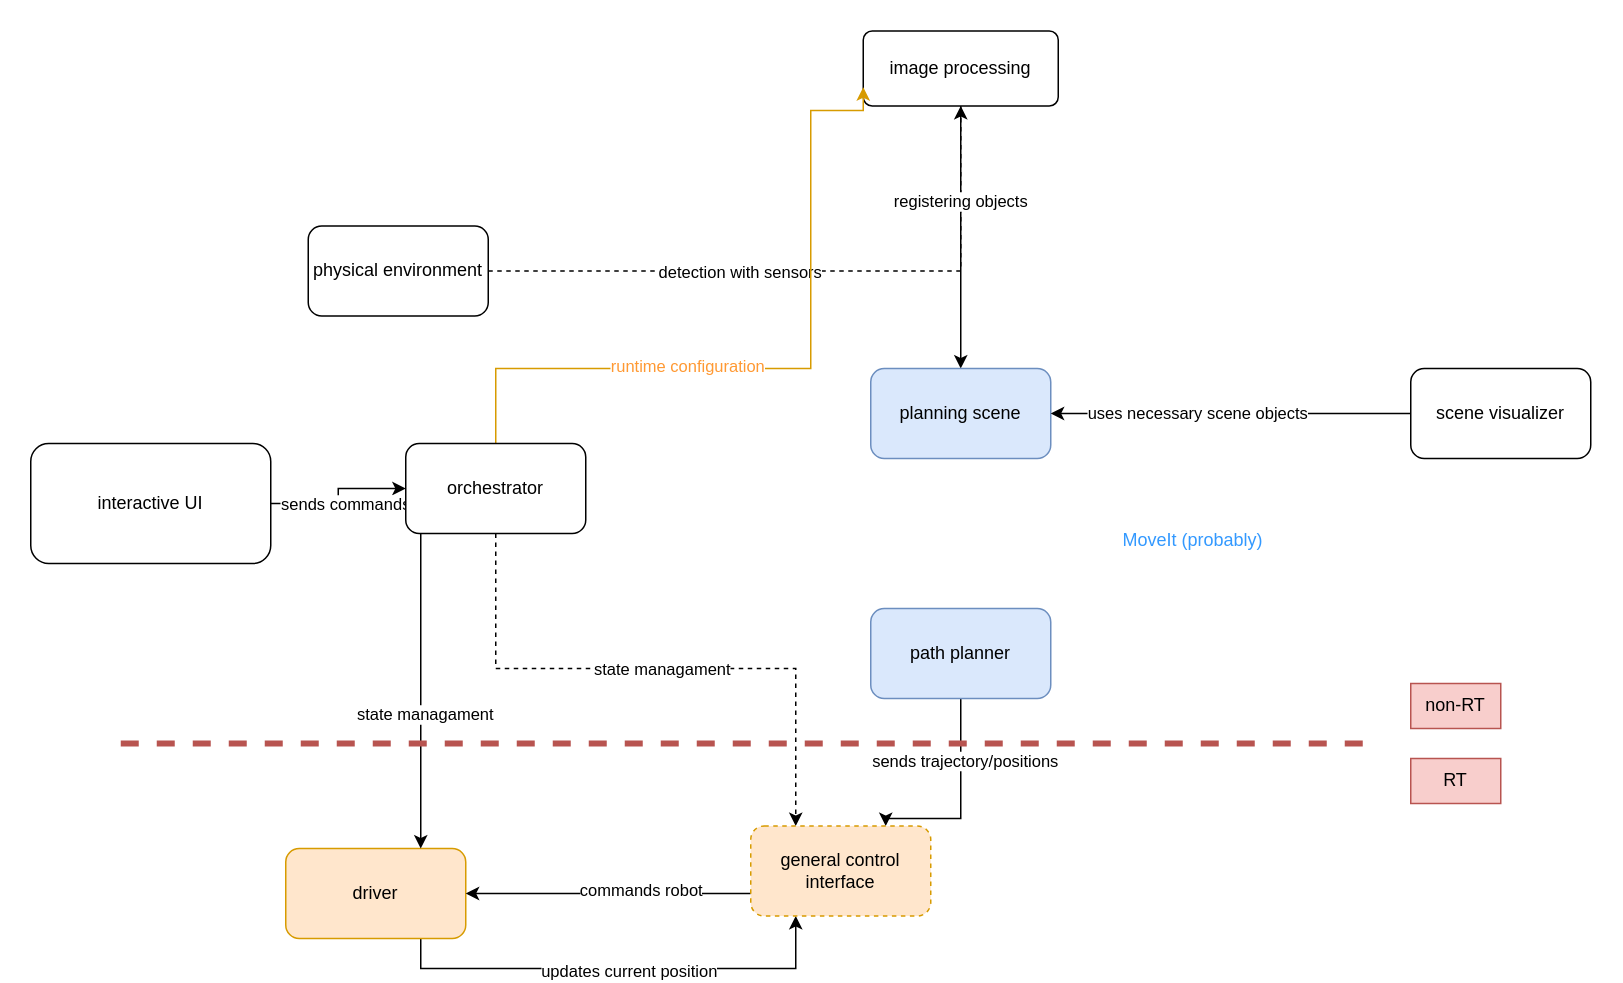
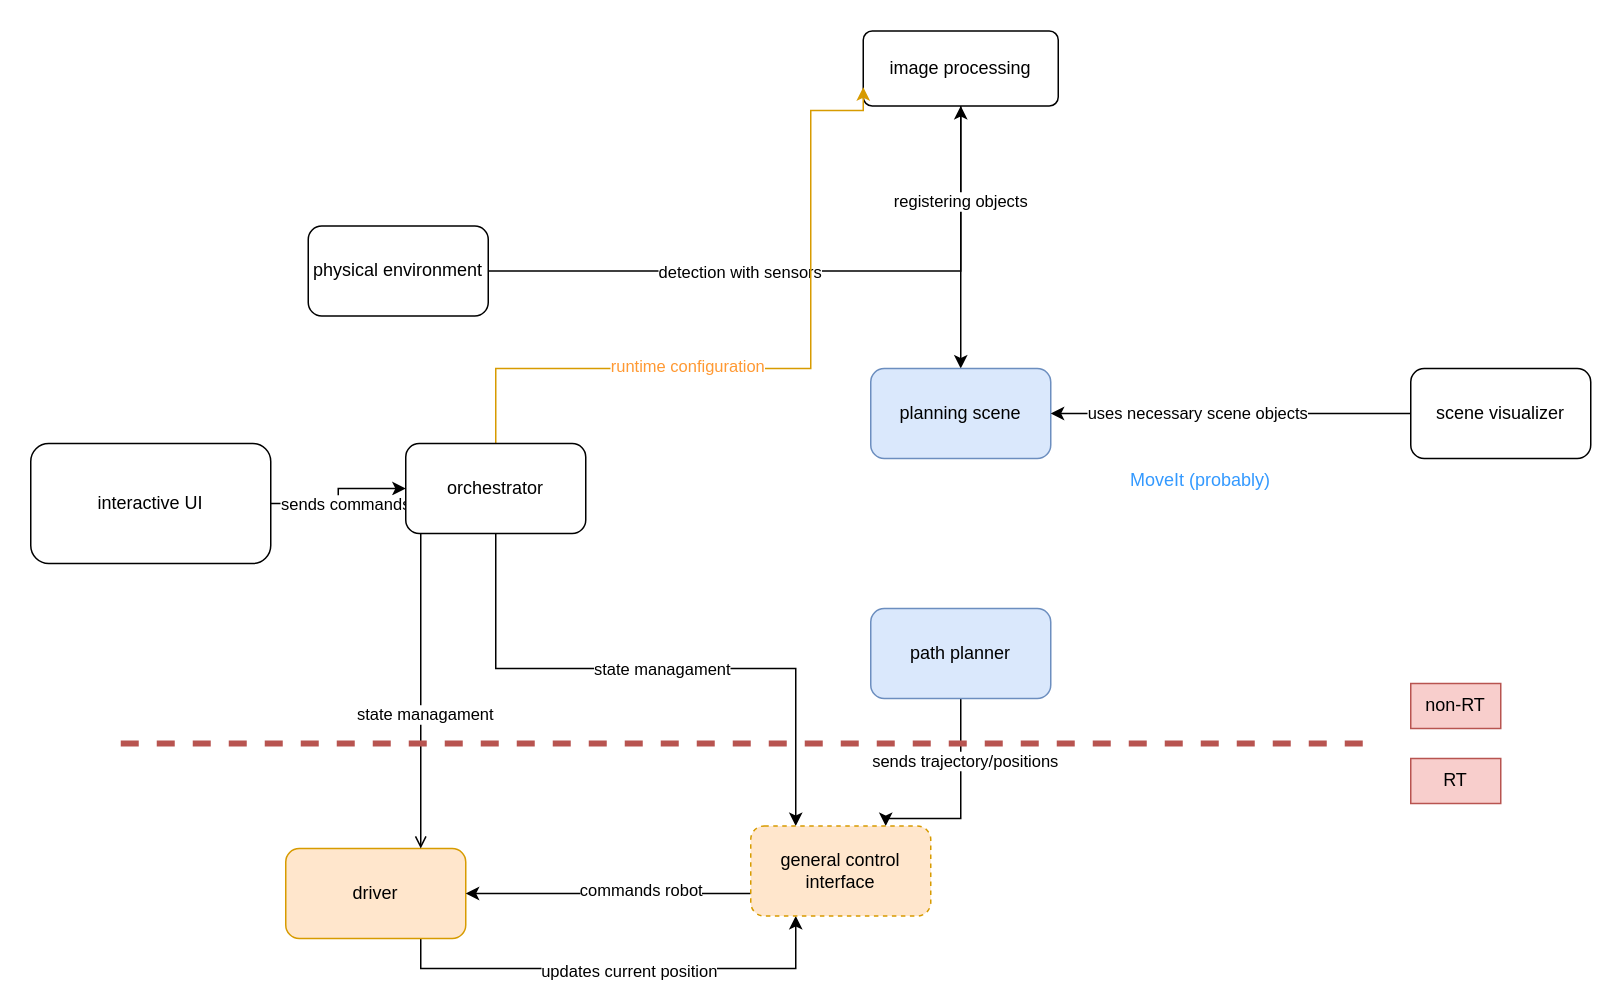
edge "physical environment" -> "image processing": style dashed -> solid
node "MoveIt (probably)": moved (1193, 541) -> (1201, 481)
edge "orchestrator" -> "general control interface": style dashed -> solid
edge "orchestrator" -> "driver": arrowhead classic -> open
